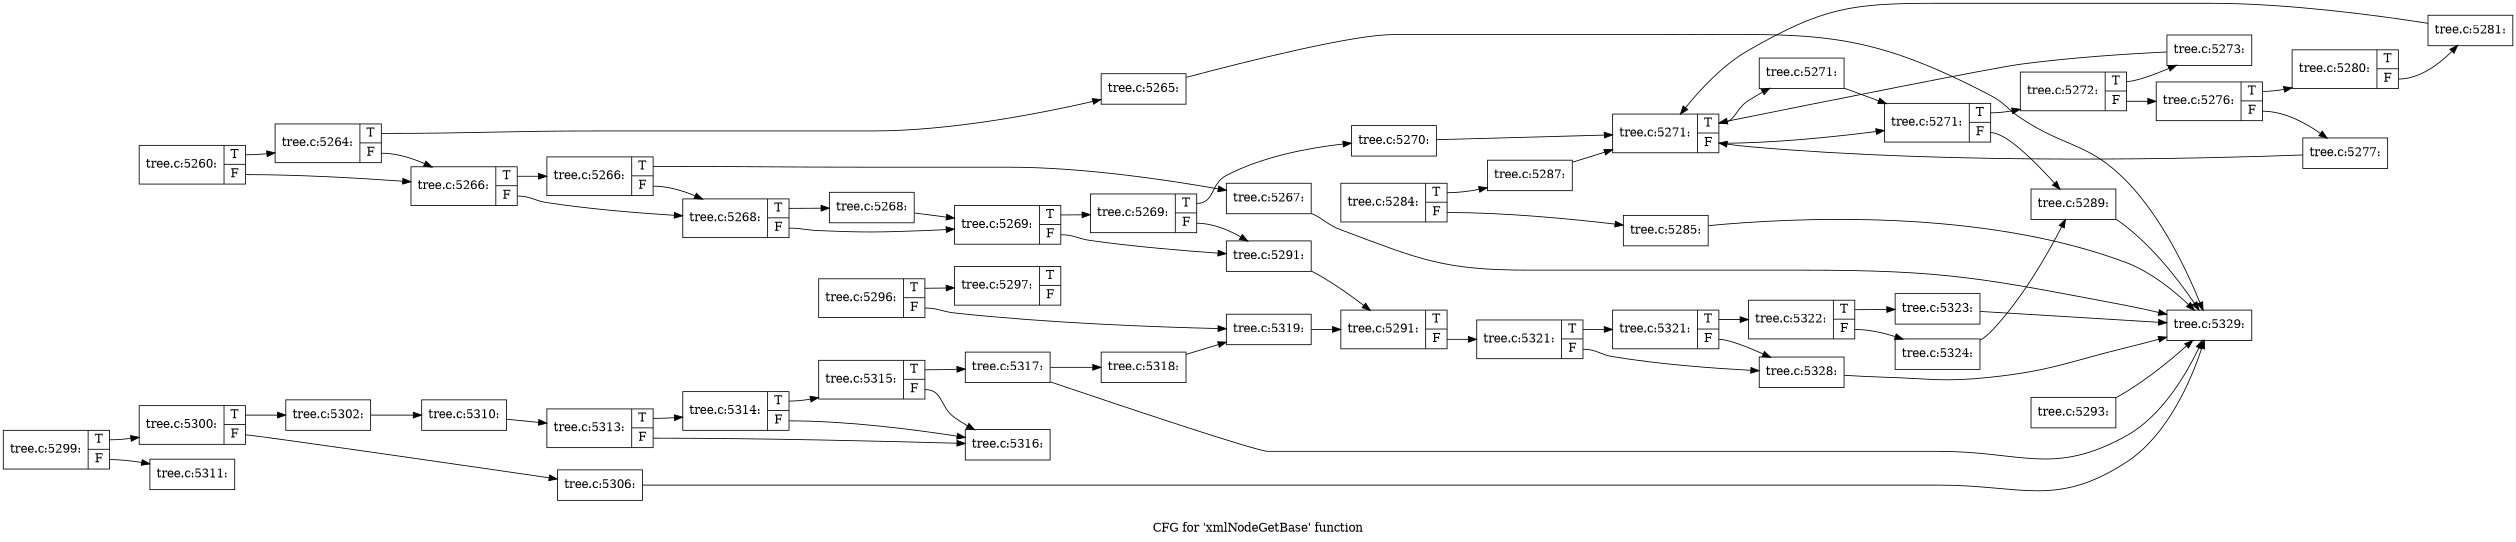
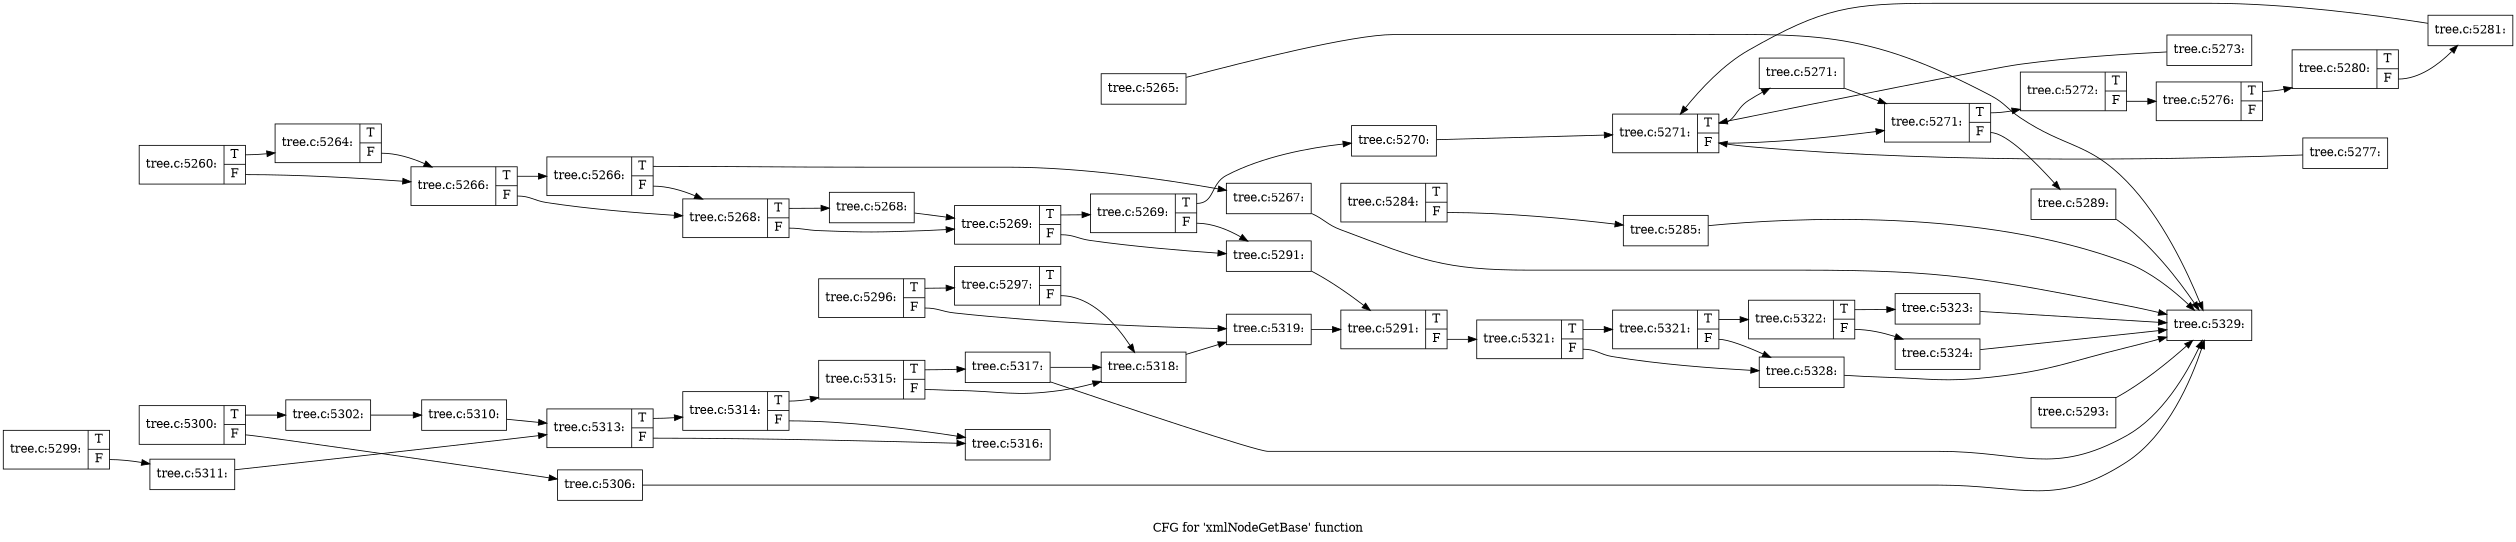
edge "tree.c:5272:" -> "tree.c:5273:": removed
edge "tree.c:5276:" -> "tree.c:5277:": removed
edge "tree.c:5264:" -> "tree.c:5265:": removed
node "tree.c:5287:": removed
edge "tree.c:5324:" -> "tree.c:5289:": now "tree.c:5324:" -> "tree.c:5329:"
edge "tree.c:5297:" -> "tree.c:5318:": added
edge "tree.c:5315:" -> "tree.c:5316:": now "tree.c:5315:" -> "tree.c:5318:"
edge "tree.c:5299:" -> "tree.c:5300:": removed
edge "tree.c:5311:" -> "tree.c:5313:": added
